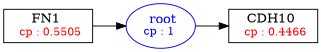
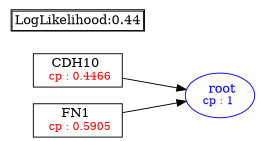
node "LogLikelihood:0.44": added
edge "root" -> "CDH10": reversed
node "FN1": text "cp : 0.5505" -> "cp : 0.5905"
